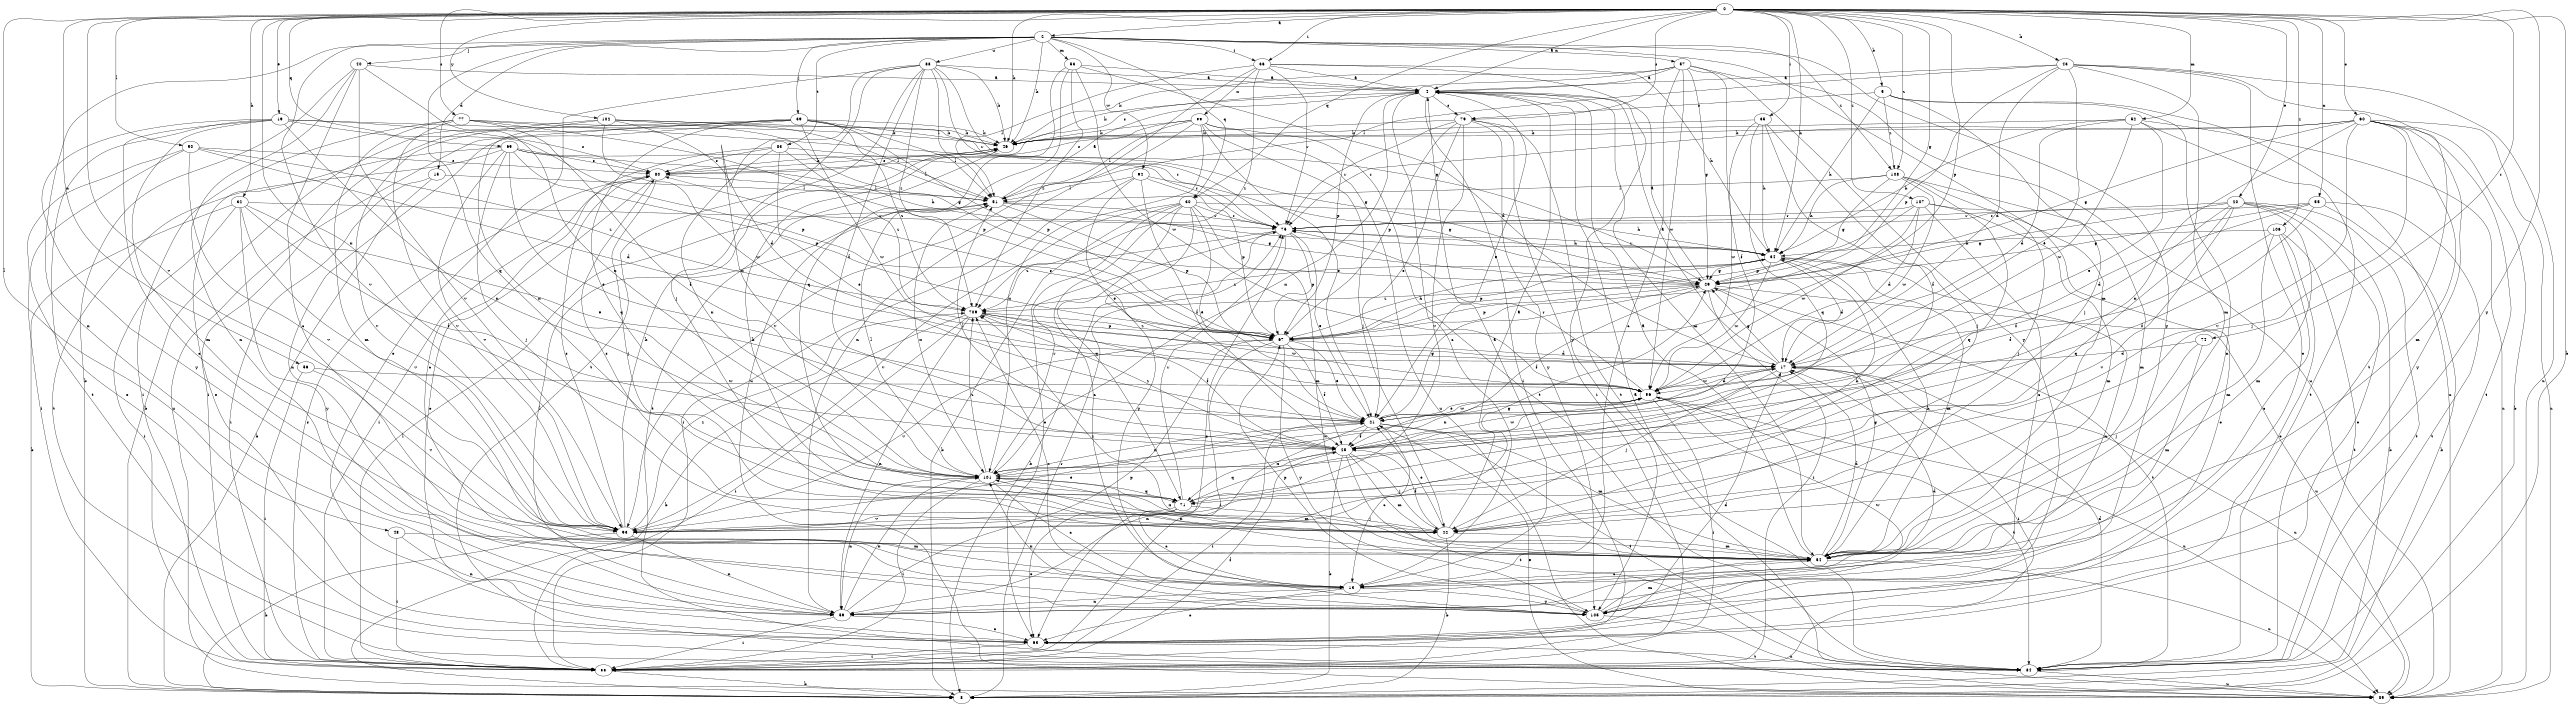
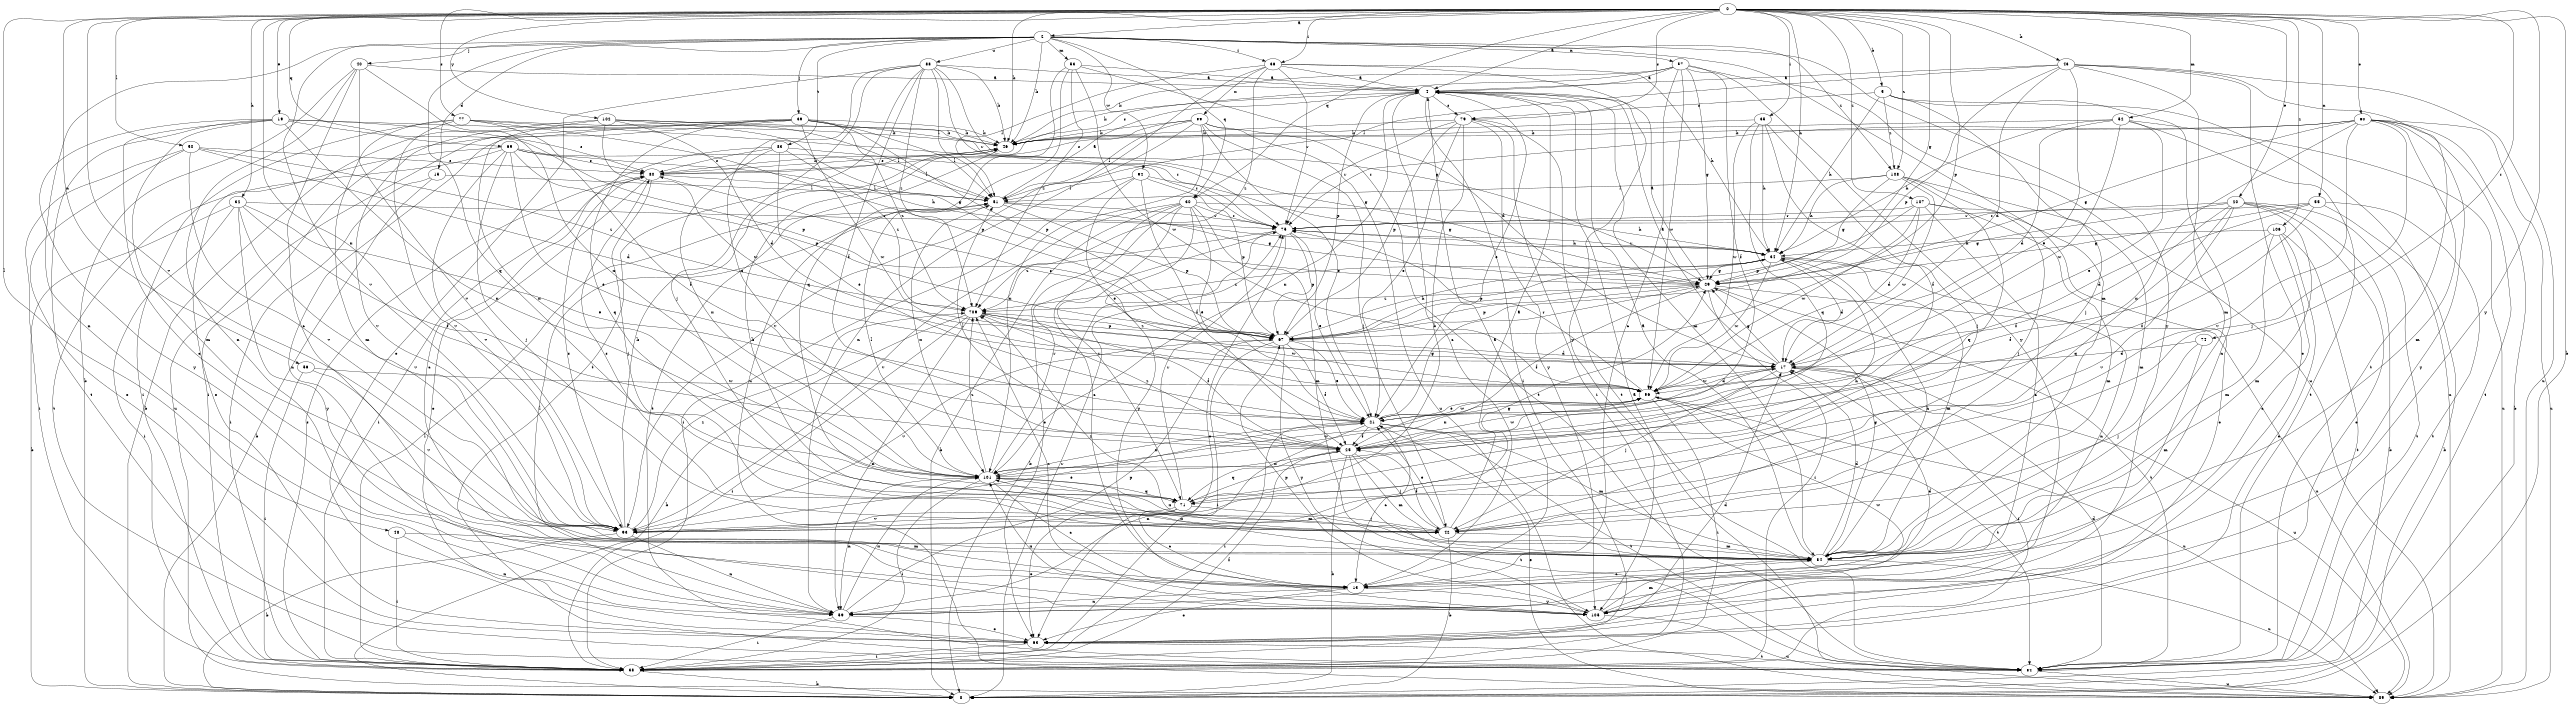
edge "79" -> "93": label "v" -> "b"
edge "30" -> "71": label "q" -> "r"
